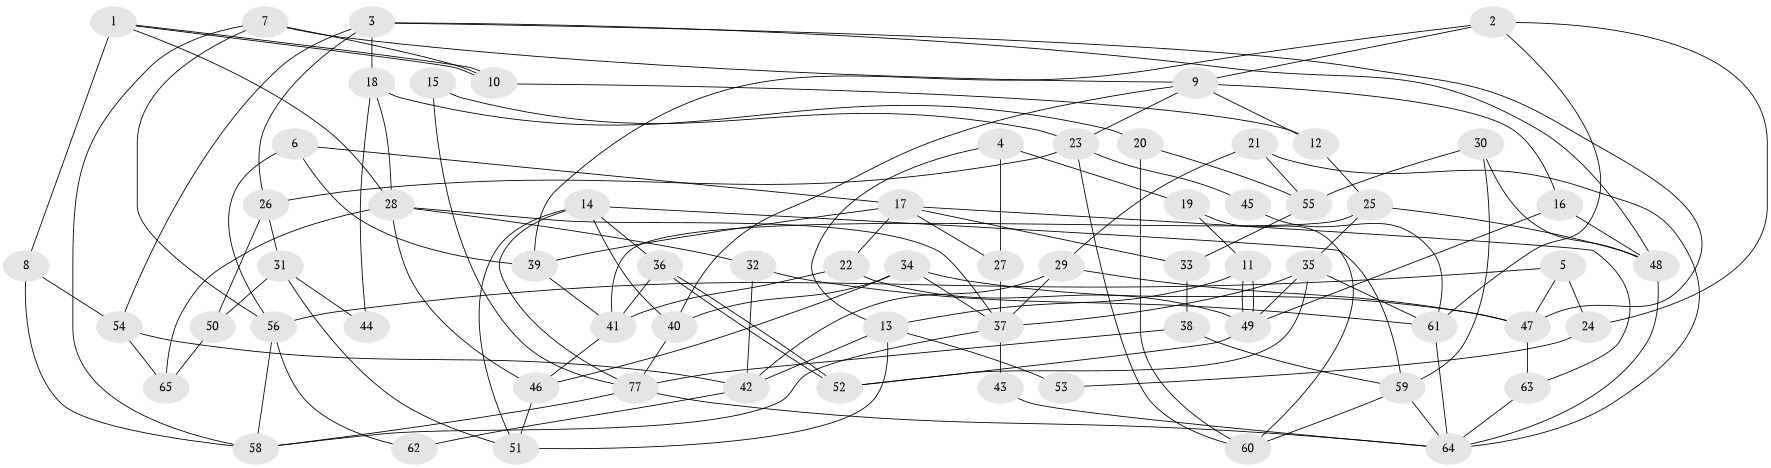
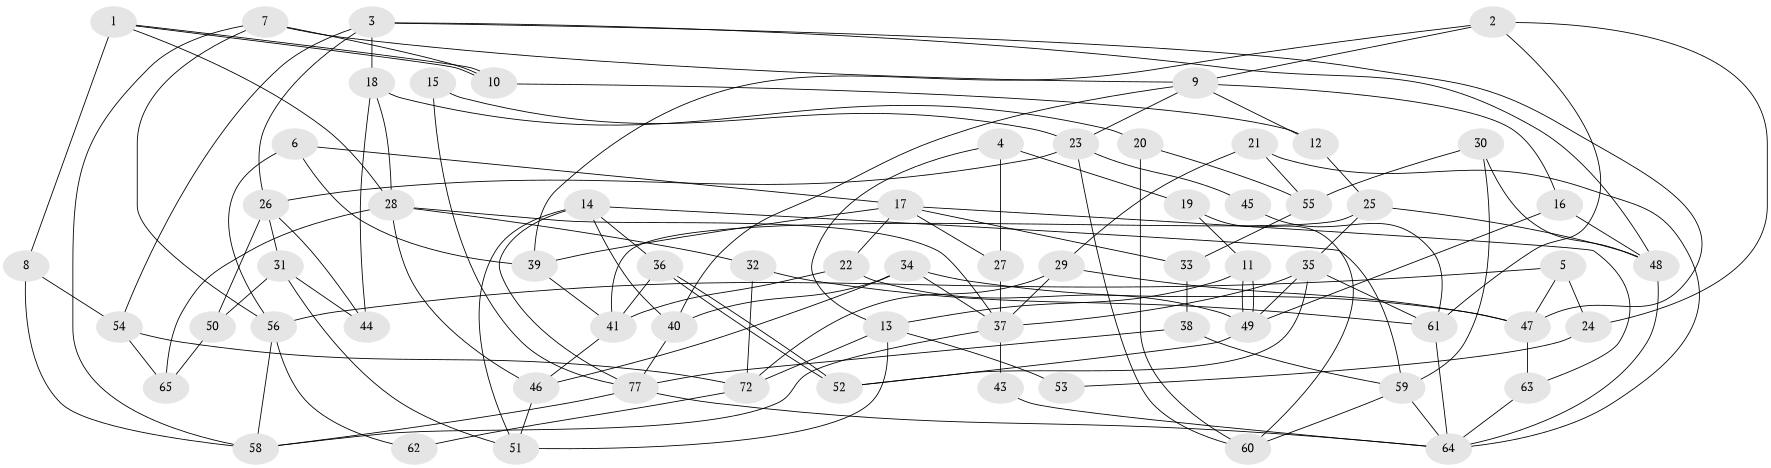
edge "26" -- "44": added
node "42": label "42" -> "72"
